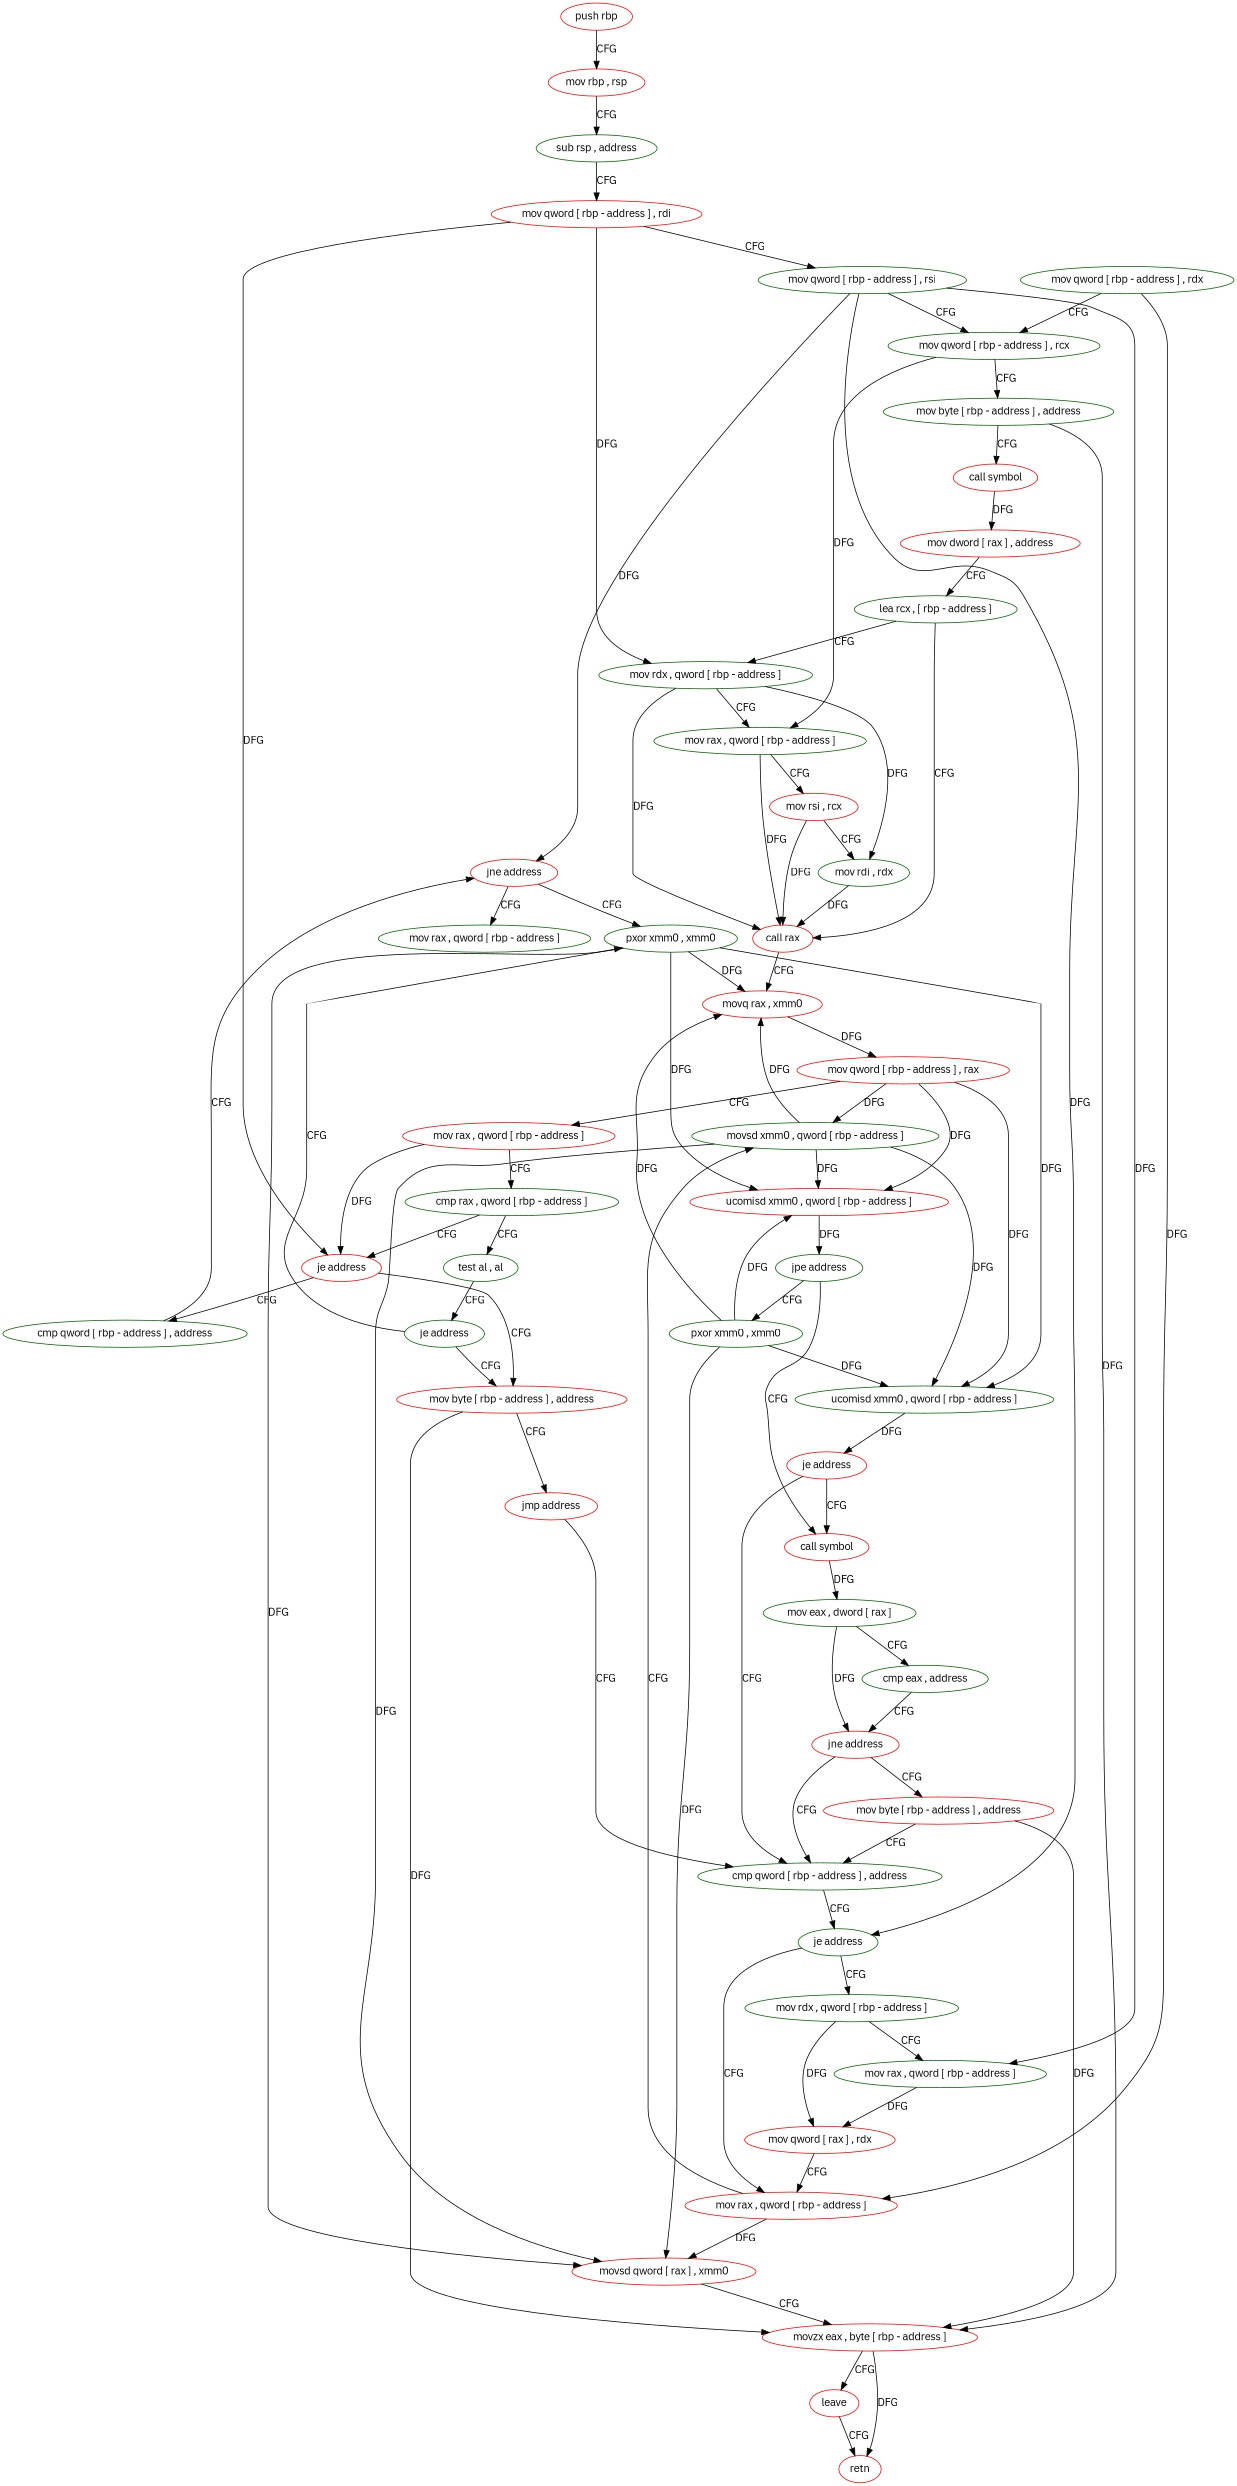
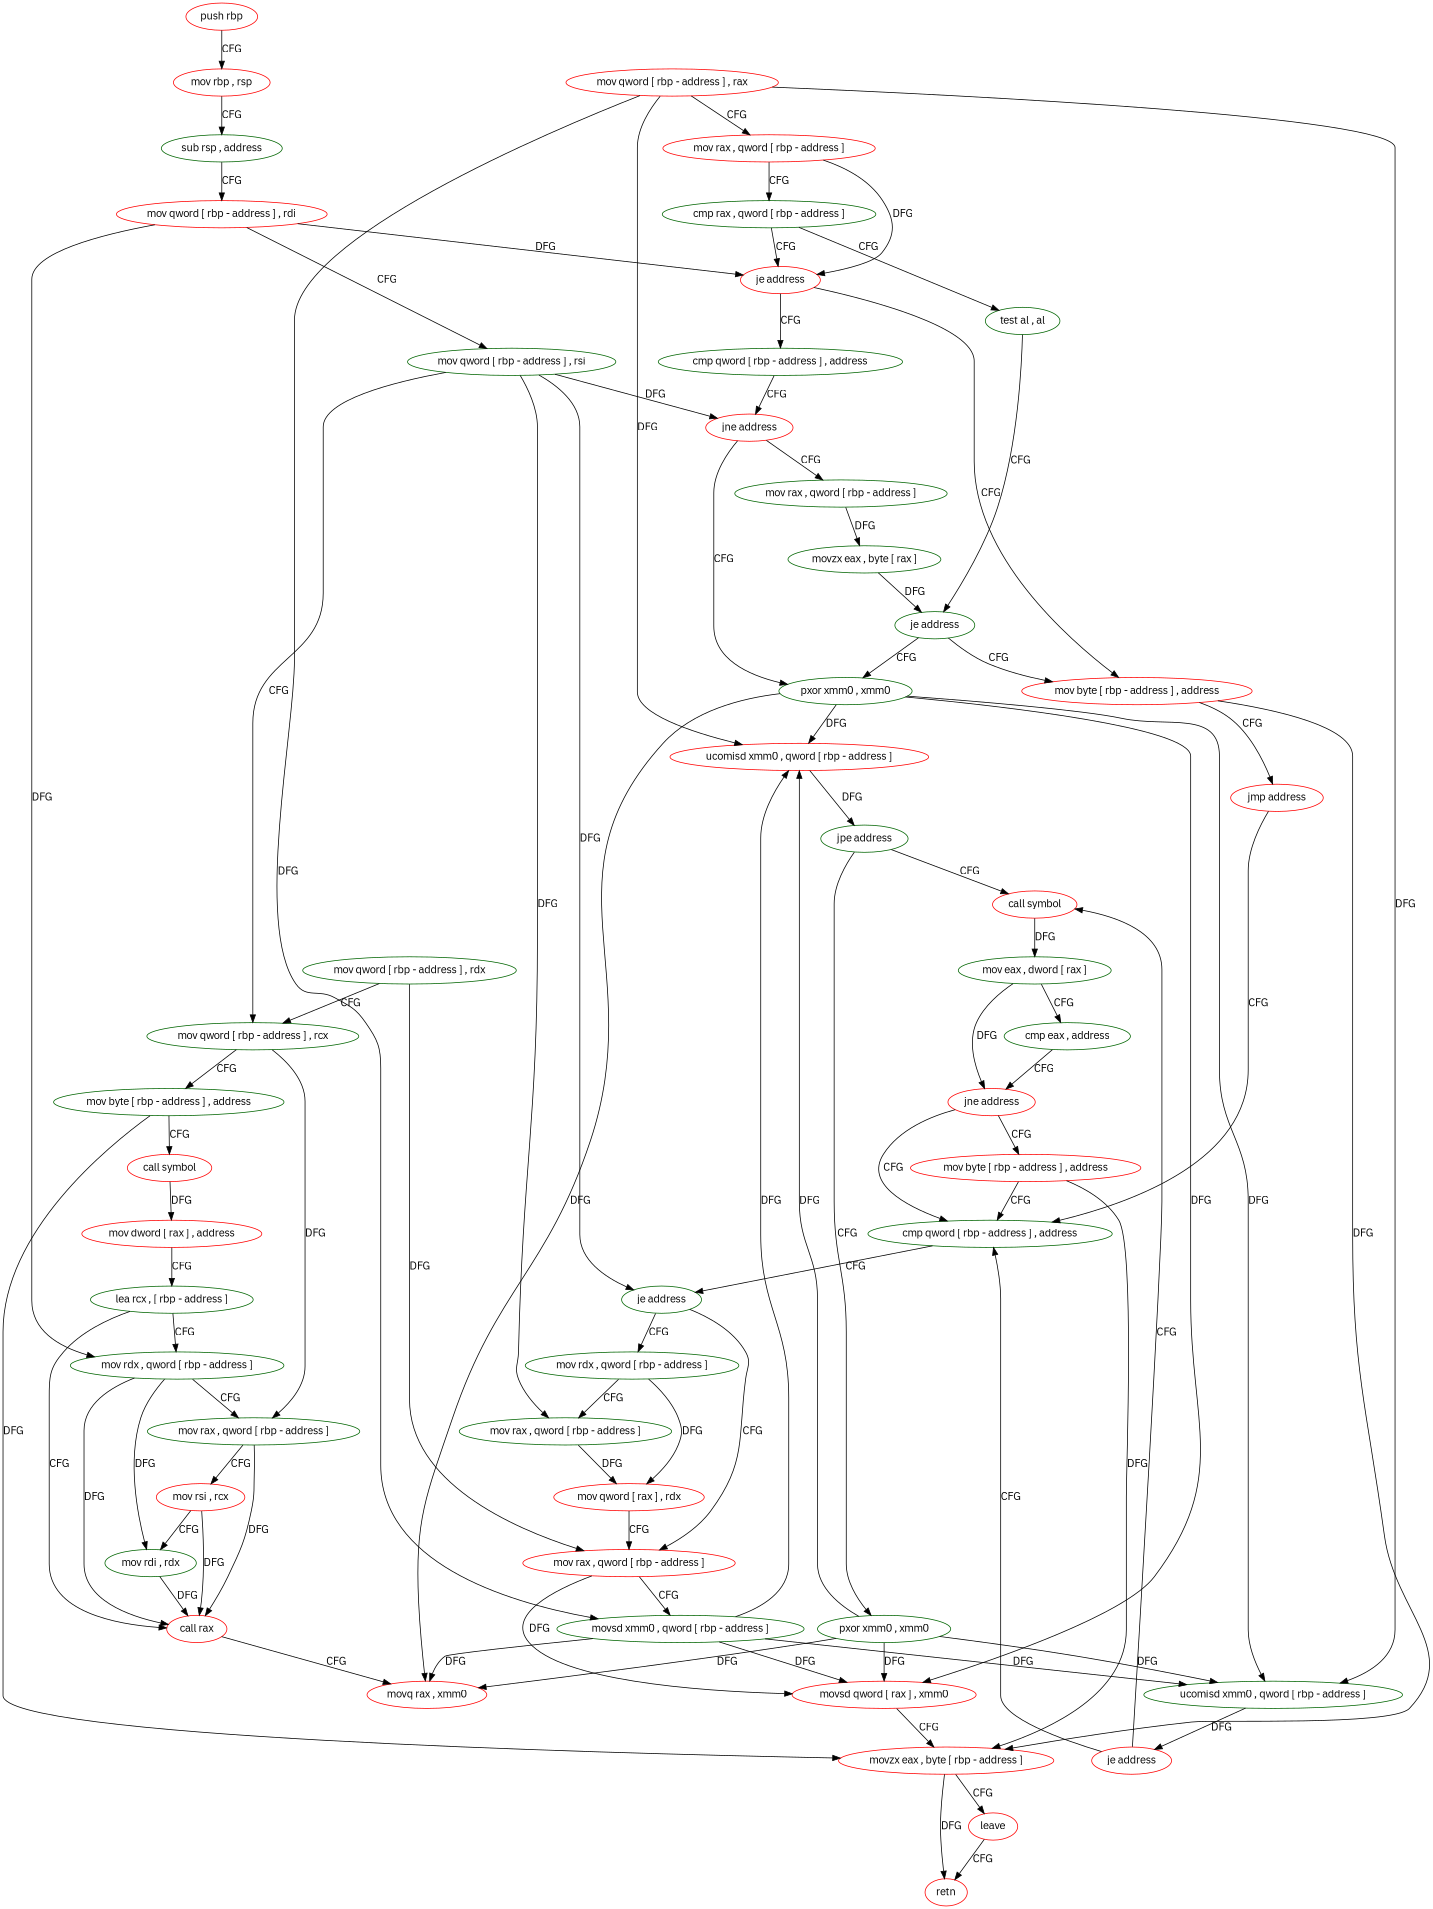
node "movzx eax , byte [ rax ]": added
edge "movq rax , xmm0" -> "mov qword [ rbp - address ] , rax": removed, label "DFG"
